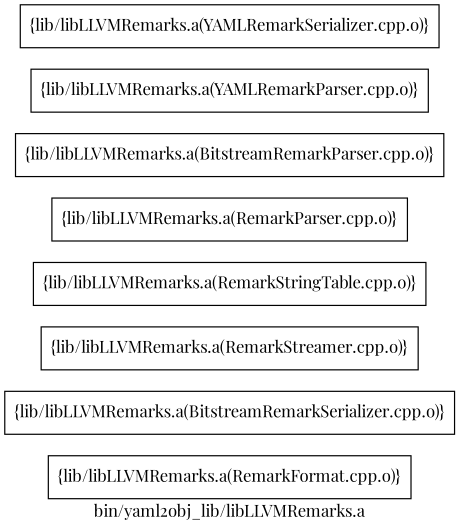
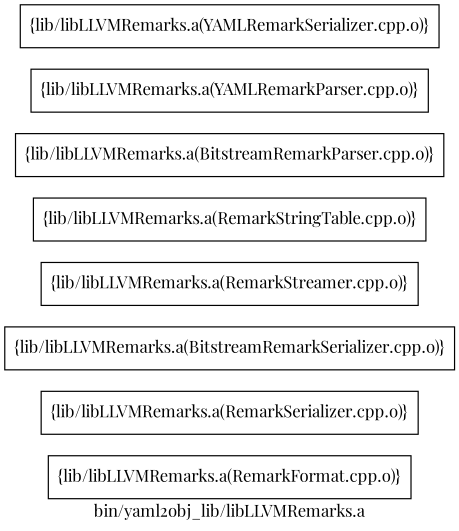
node "{lib/libLLVMRemarks.a(RemarkParser.cpp.o)}": removed
node "{lib/libLLVMRemarks.a(RemarkSerializer.cpp.o)}": added
